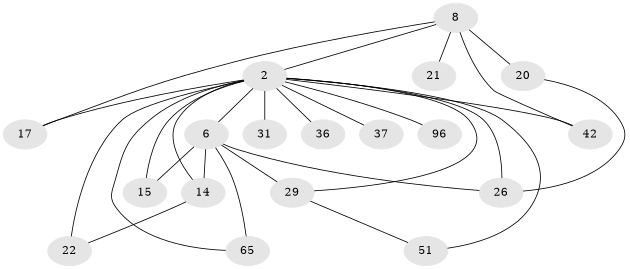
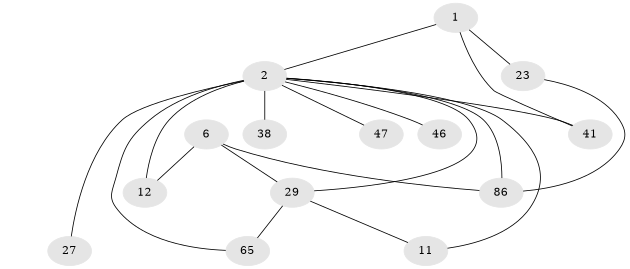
node "8": label "8" -> "1"
node "21": removed
node "20": label "20" -> "23"
edge "2" -- "6": removed
node "17": removed
node "31": label "31" -> "38"
node "36": removed
node "37": label "37" -> "47"
node "96": label "96" -> "46"
node "42": label "42" -> "41"
edge "6" -- "65": now "29" -- "65"
node "15": label "15" -> "12"
node "14": removed
node "26": label "26" -> "86"
node "22": label "22" -> "27"
node "51": label "51" -> "11"
